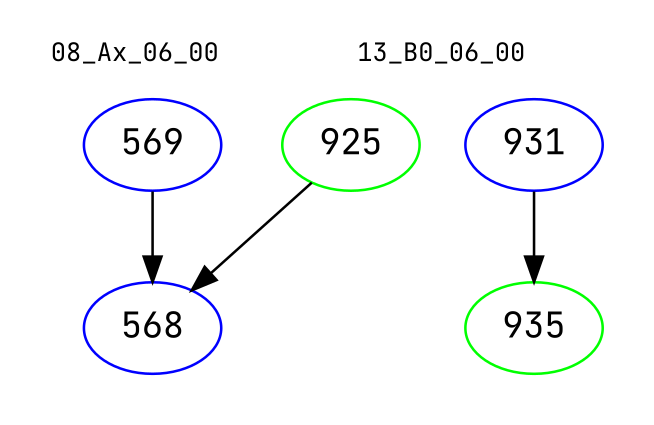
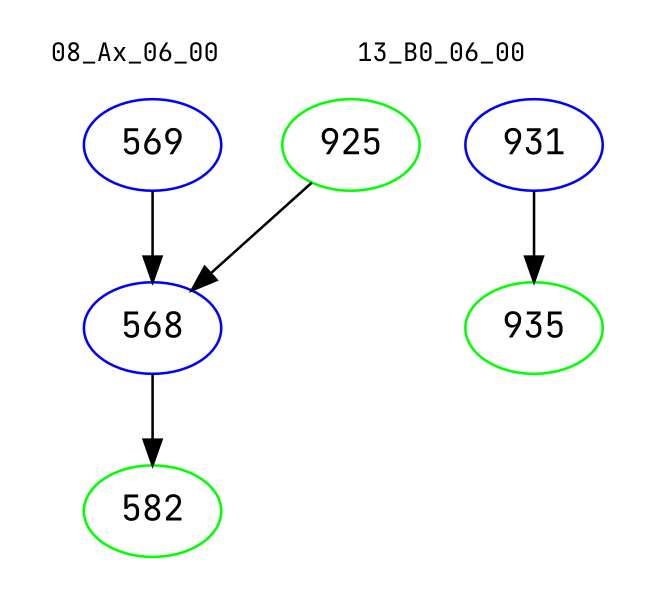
node "582": added
